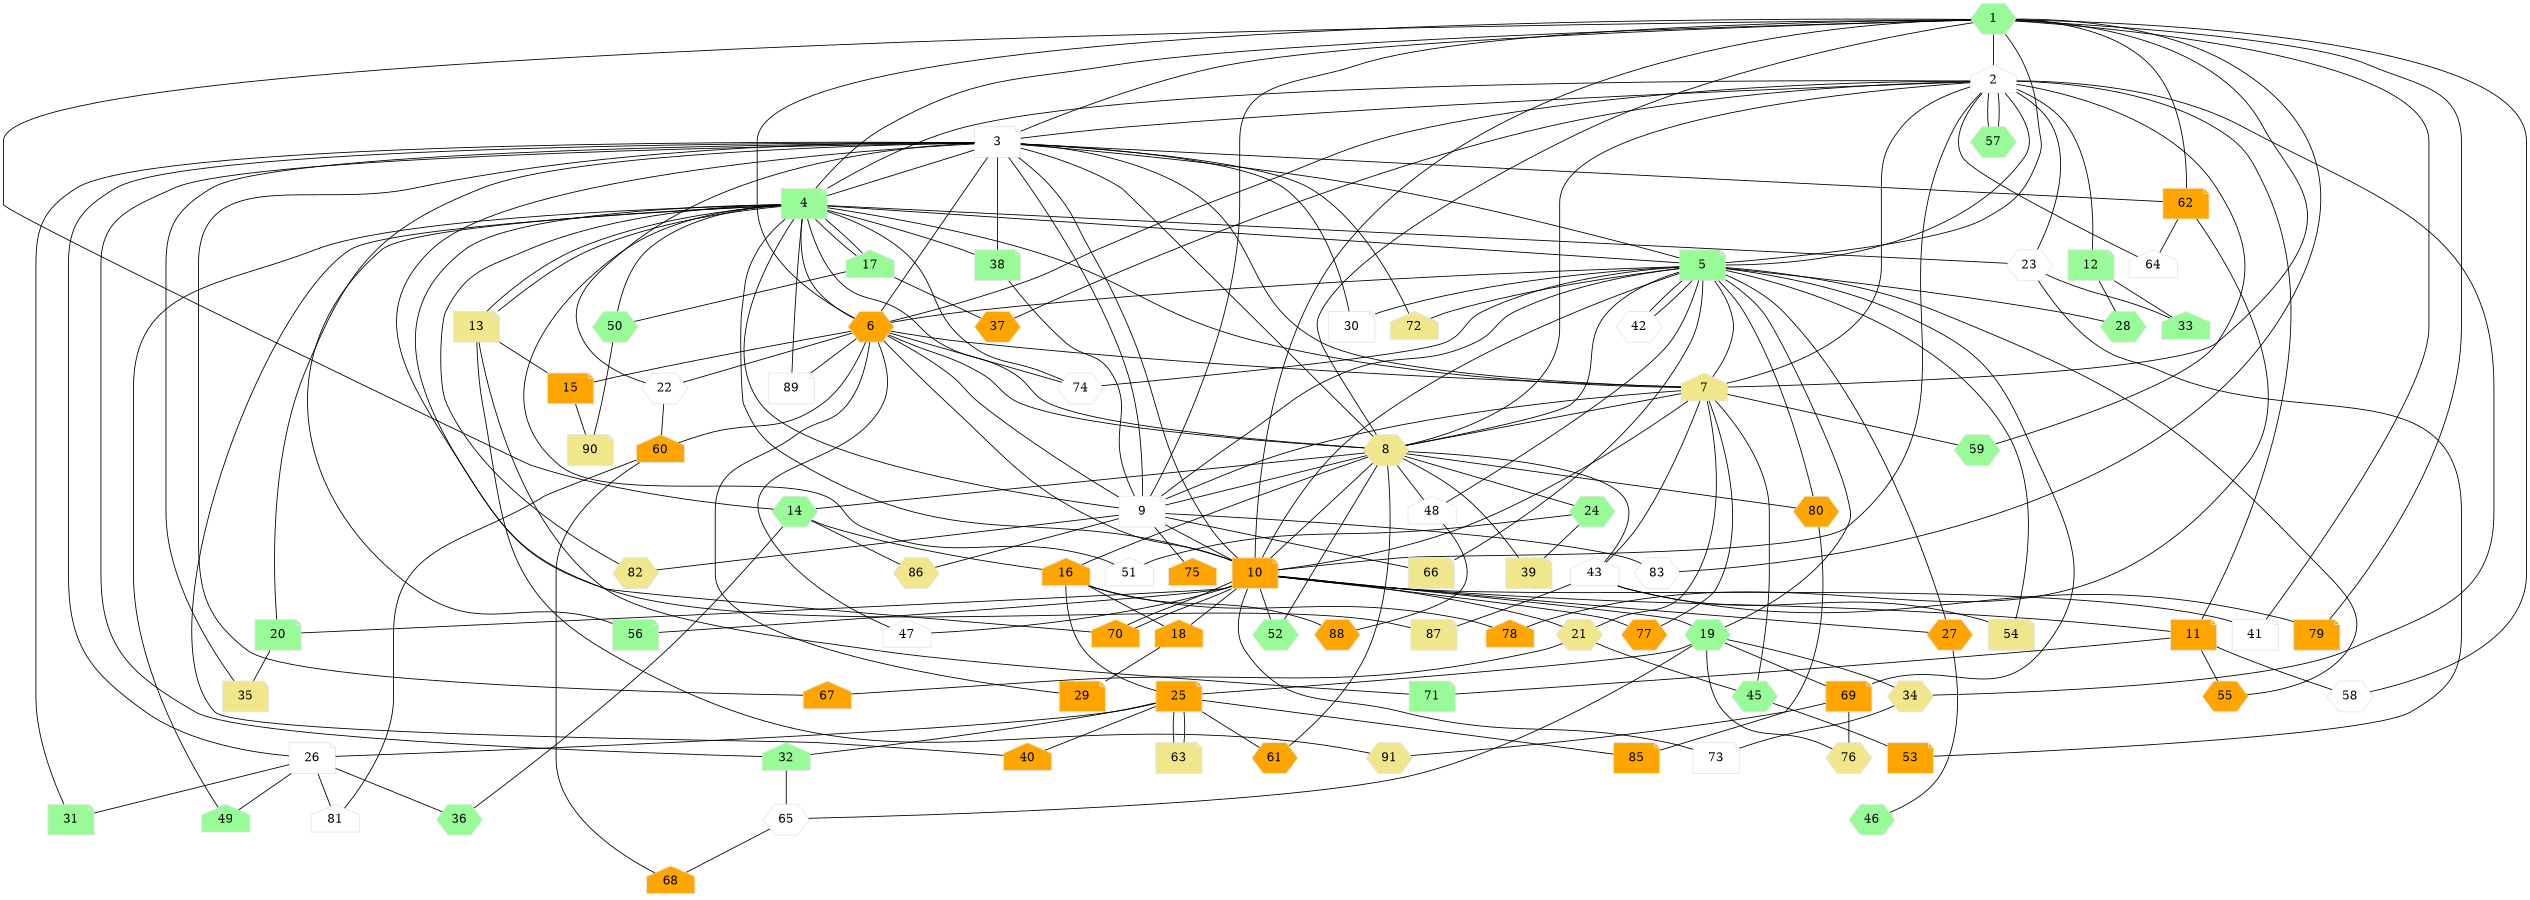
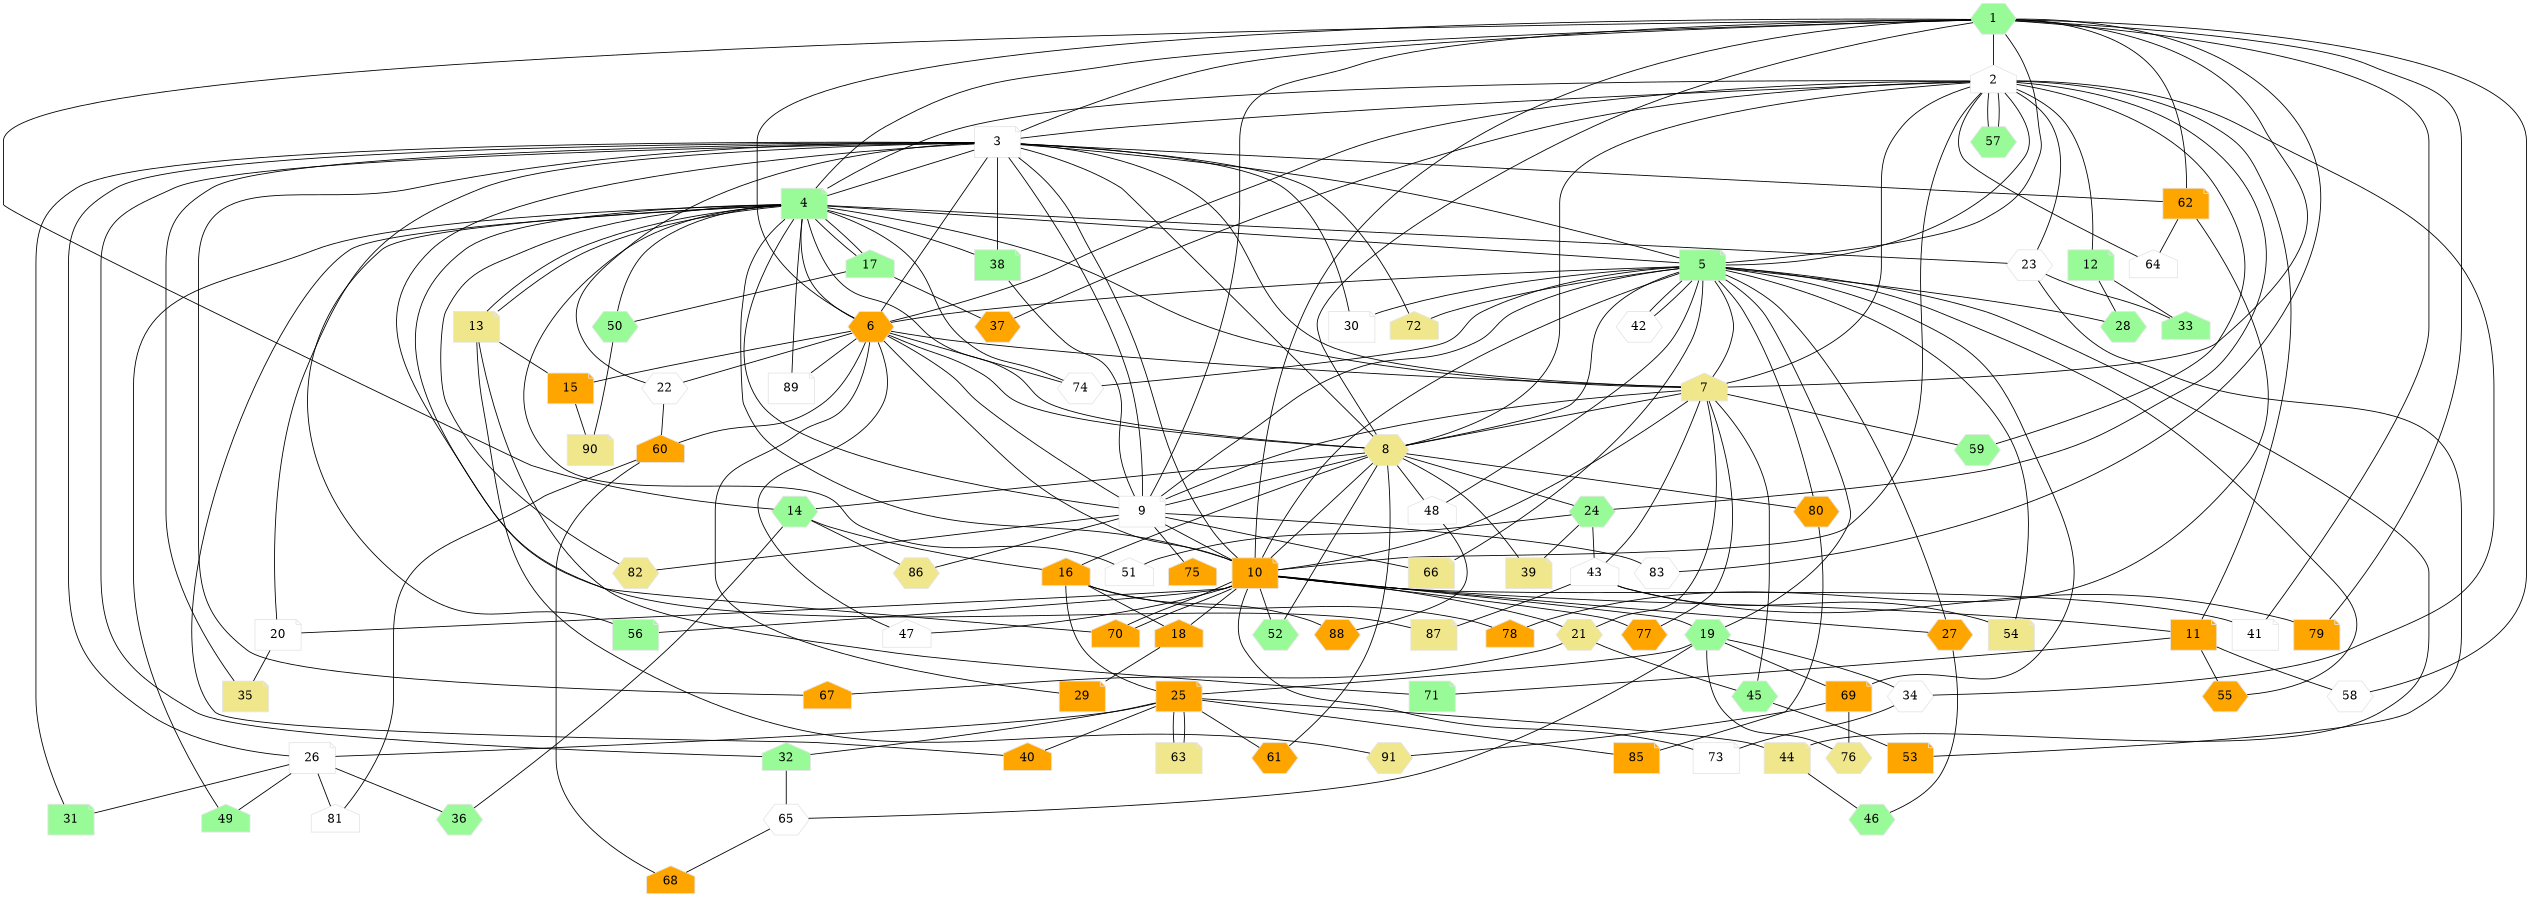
edge "2" -- "24": added
edge "8" -- "43": now "24" -- "43"
node "20": fillcolor palegreen -> white
node "34": fillcolor khaki -> white
node "44": added
